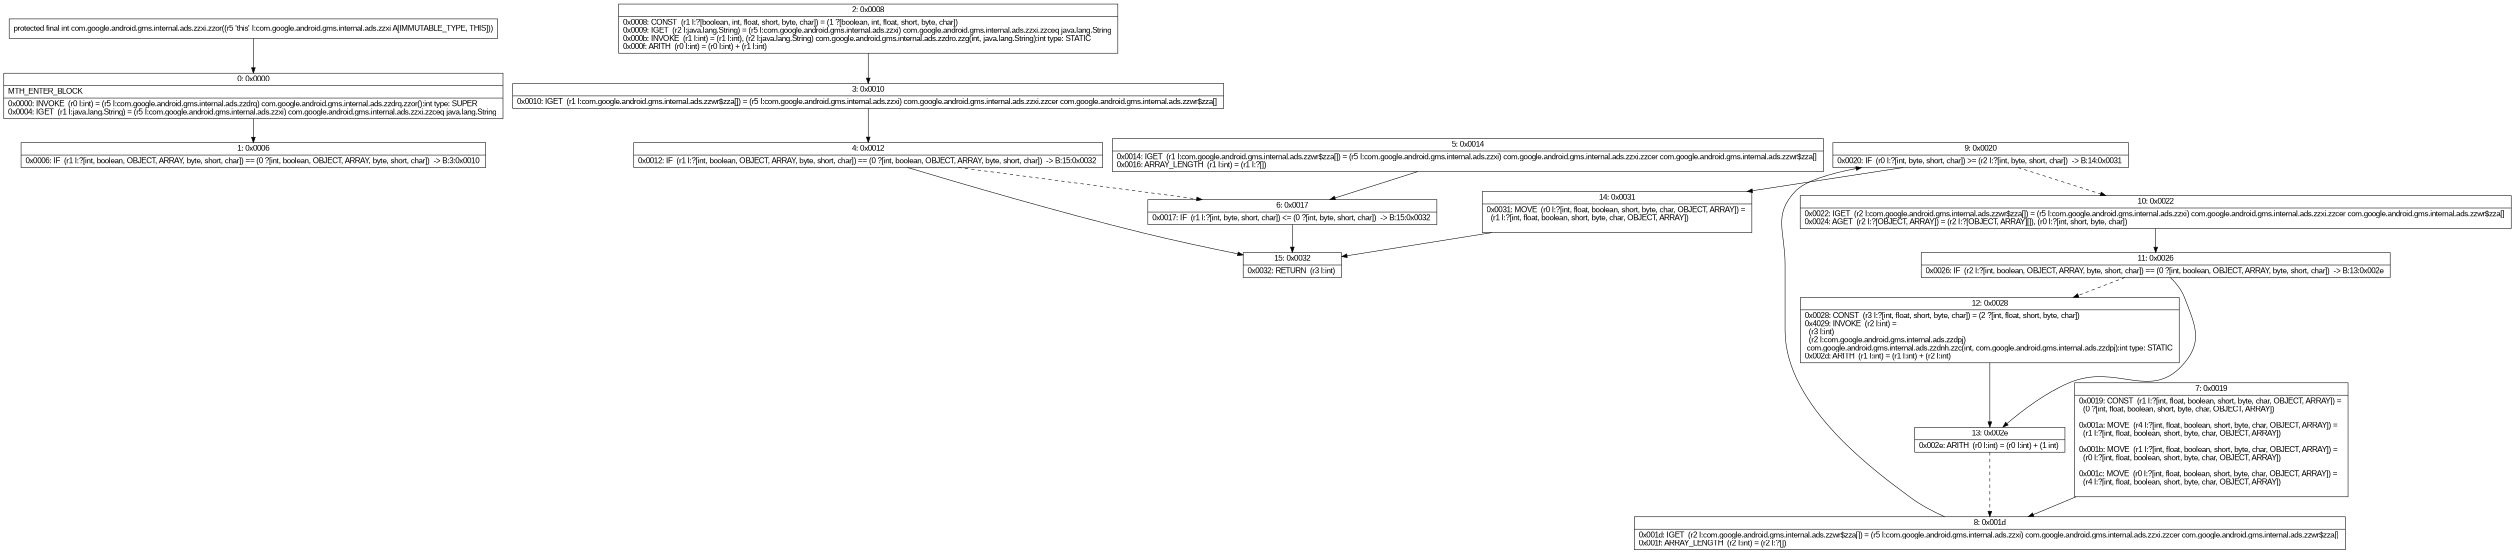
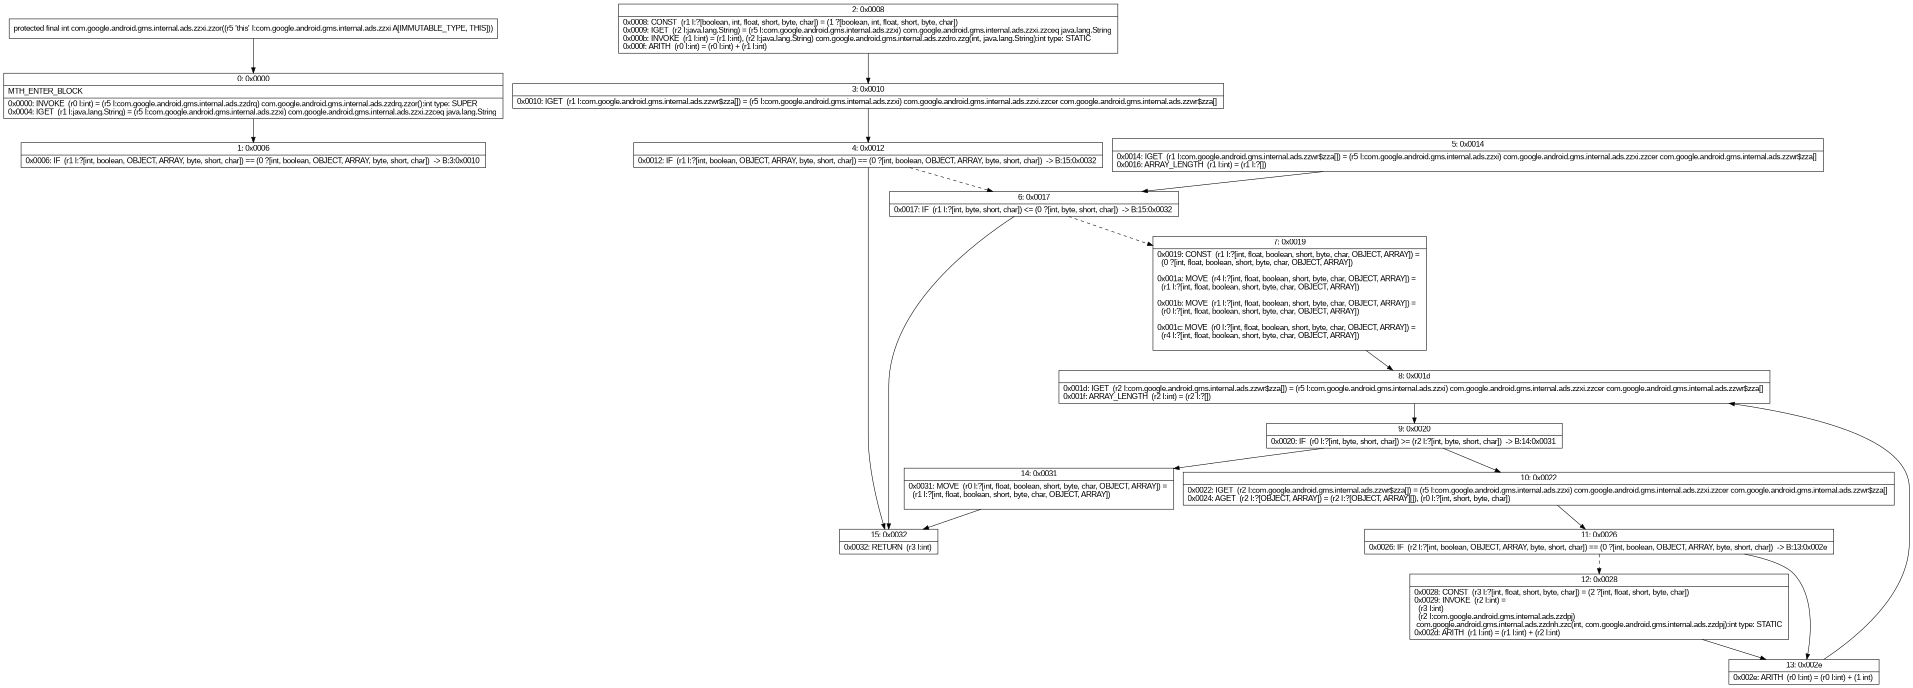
edge "9: 0x0020" -> "10: 0x0022": style dashed -> solid
edge "6: 0x0017" -> "7: 0x0019": added
node "12: 0x0028": text "0x4029: INVOKE  (r2 I:int) =" -> "0x0029: INVOKE  (r2 I:int) ="
edge "13: 0x002e" -> "8: 0x001d": style dashed -> solid
